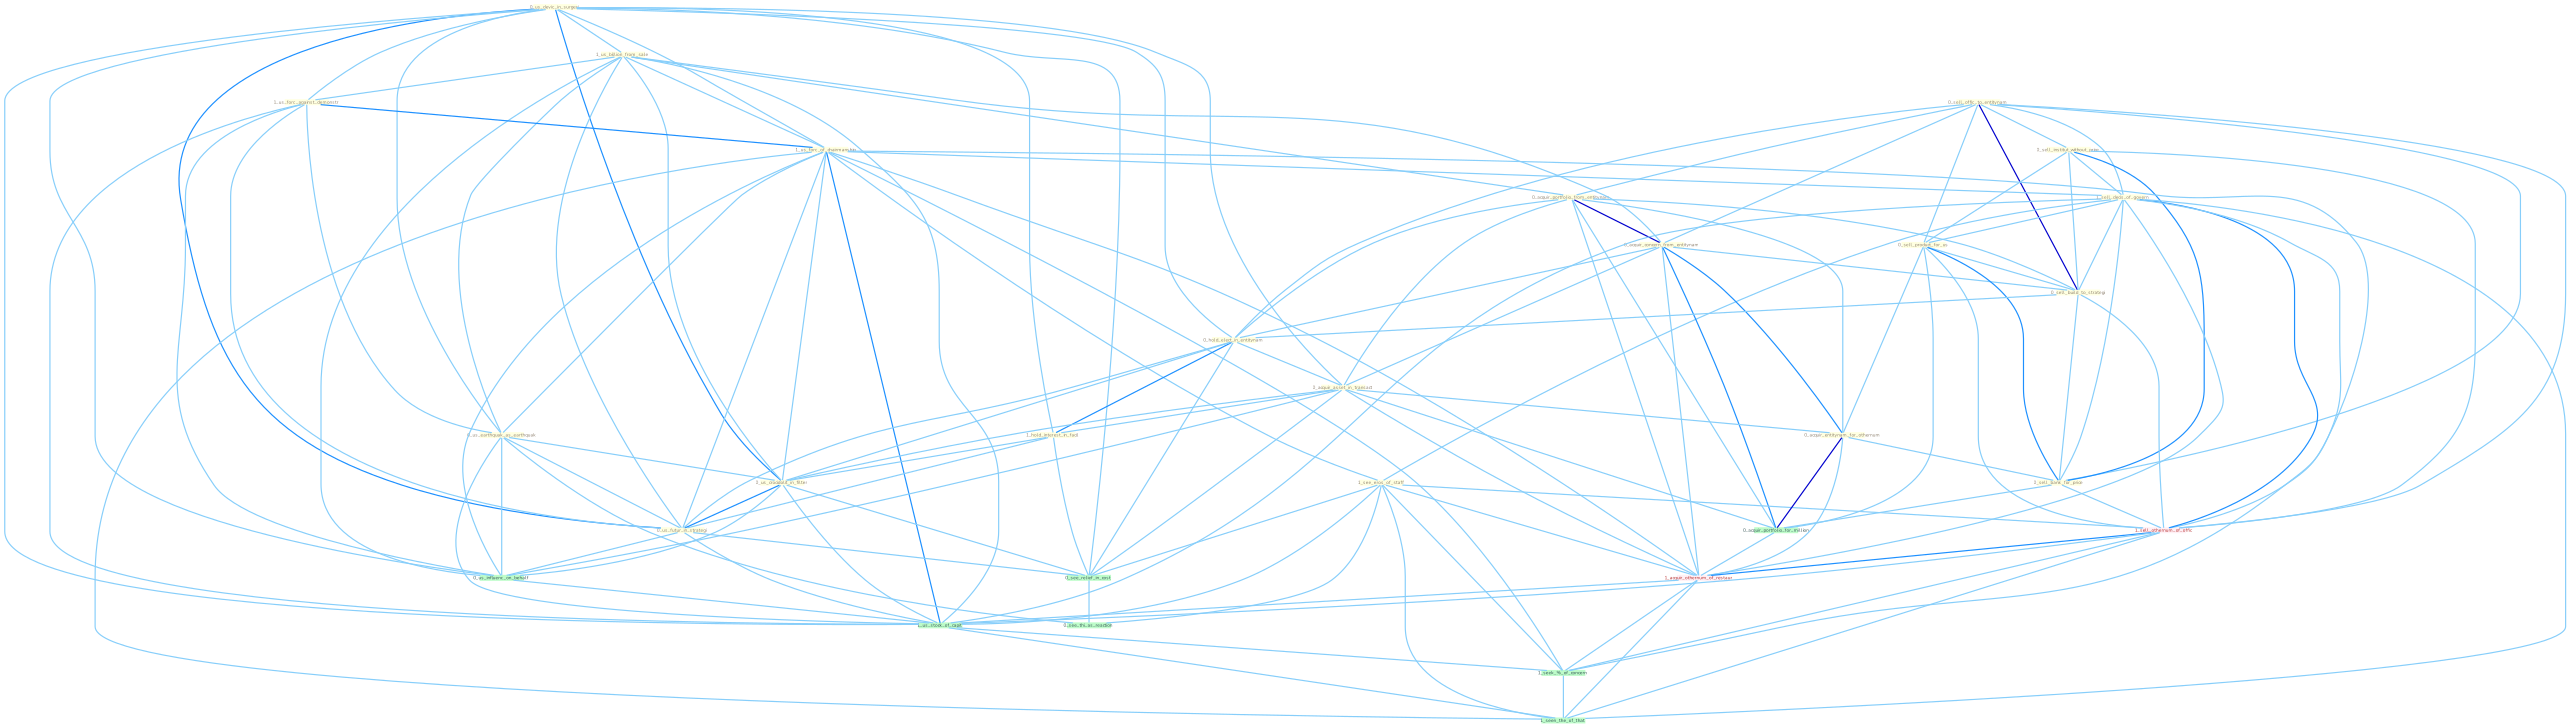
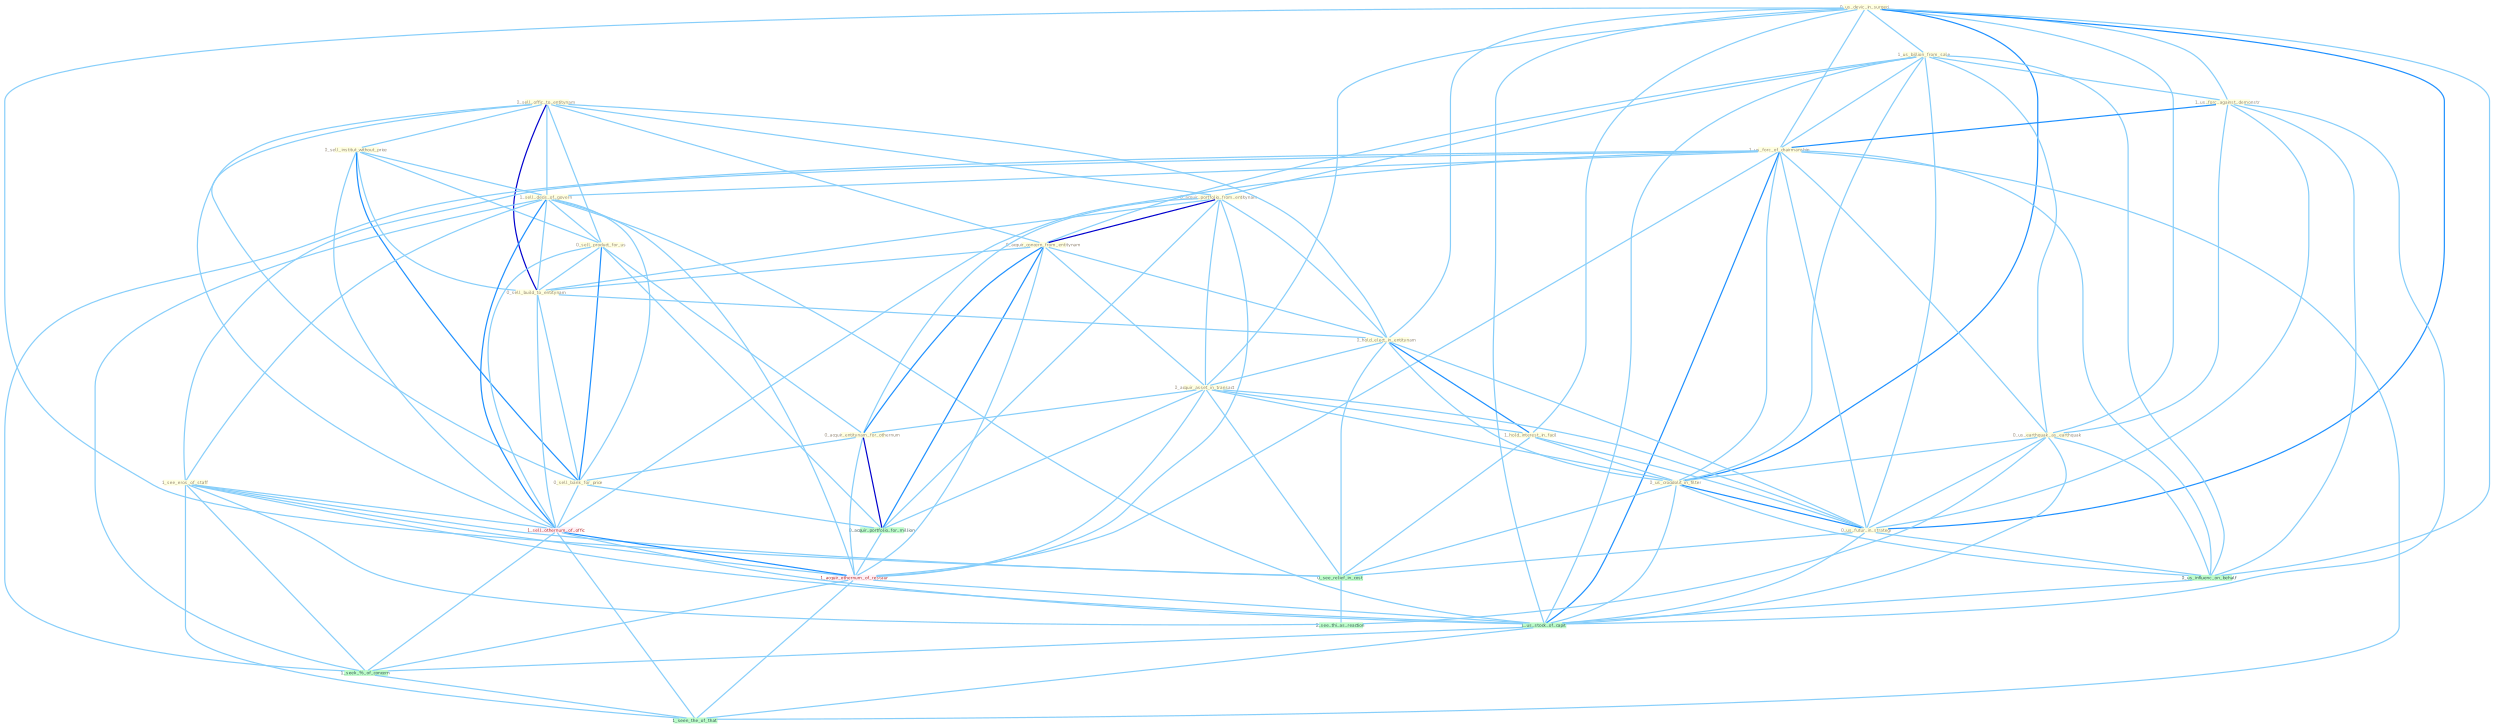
node "0_sell_build_to_strategi": label "0_sell_build_to_strategi" -> "0_sell_build_to_entitynam"
edge "0_acquir_asset_in_transact" -- "0_us_influenc_on_behalf": now "0_acquir_asset_in_transact" -- "0_us_futur_in_strategi"
edge "1_sell_decis_of_govern" -- "1_seen_the_of_that": removed
